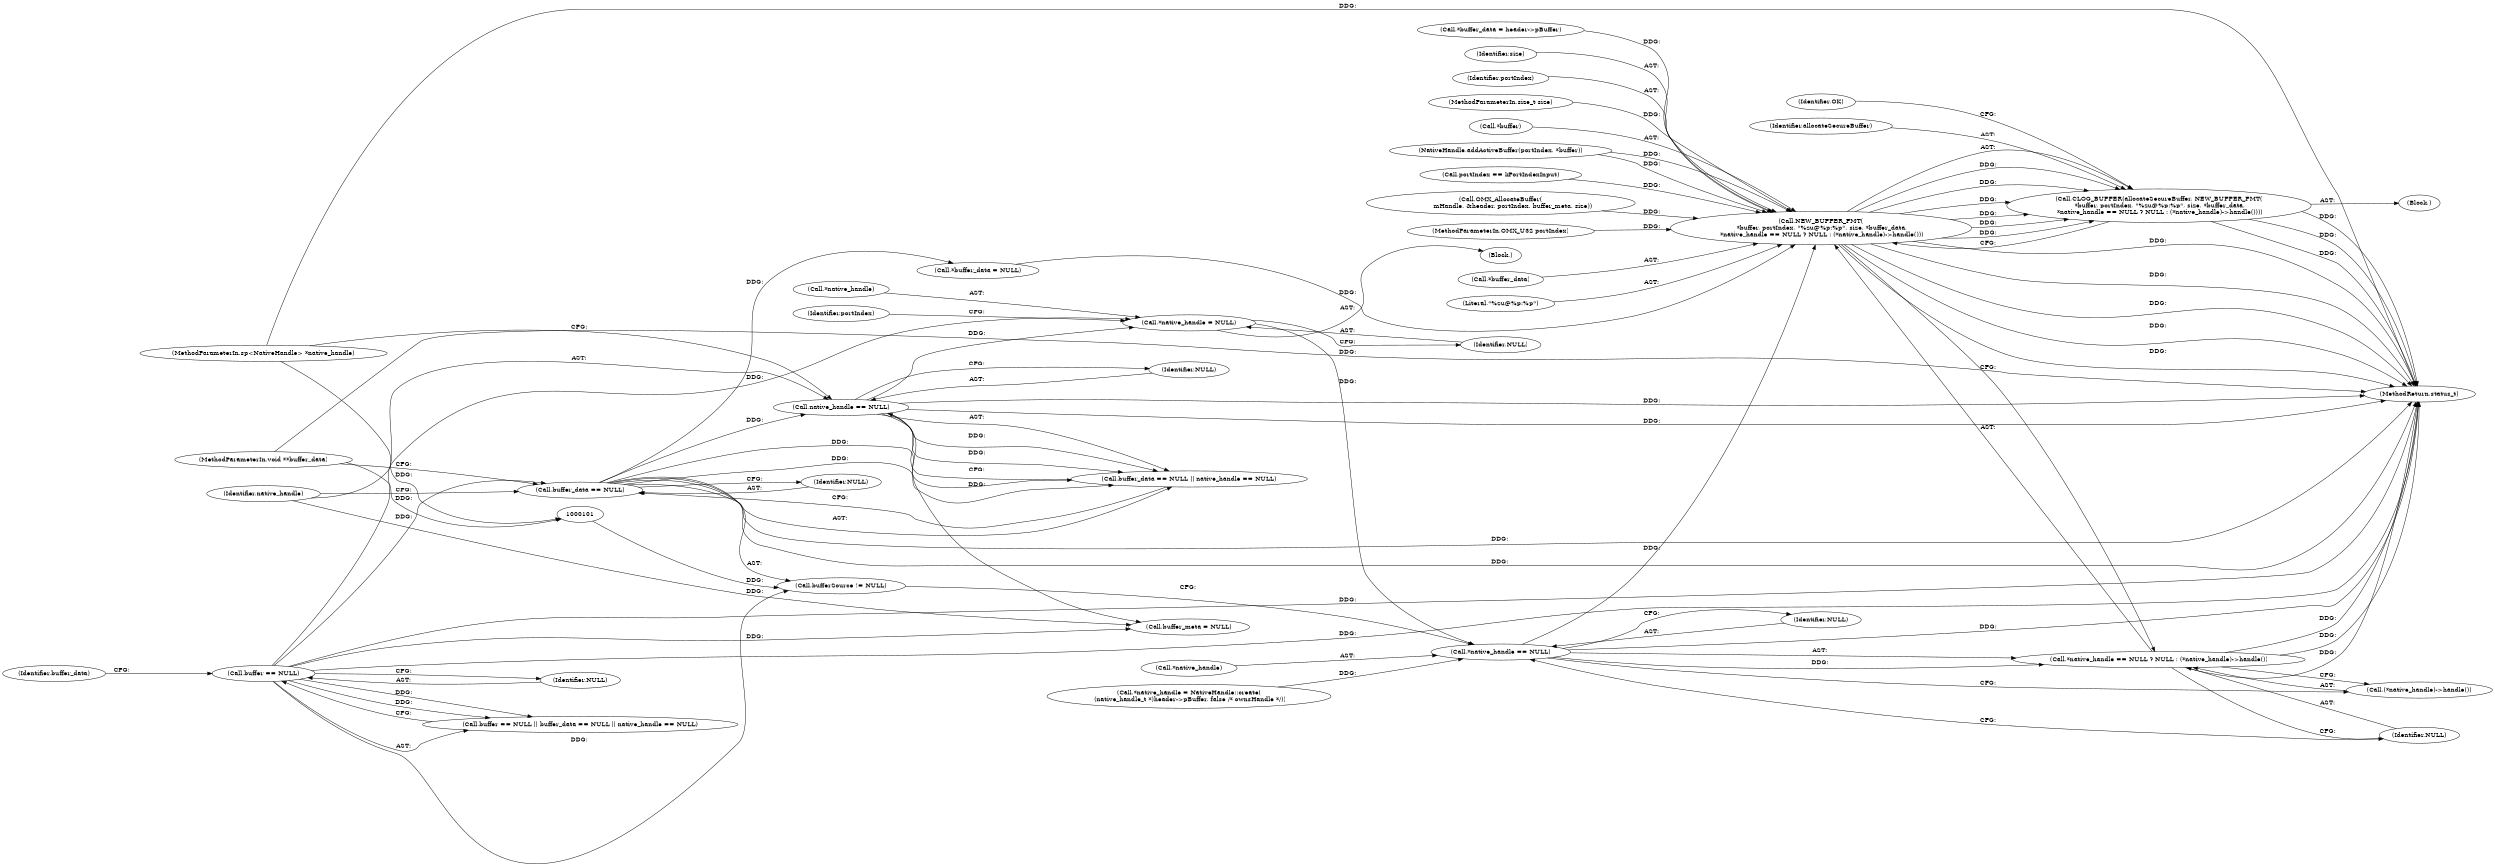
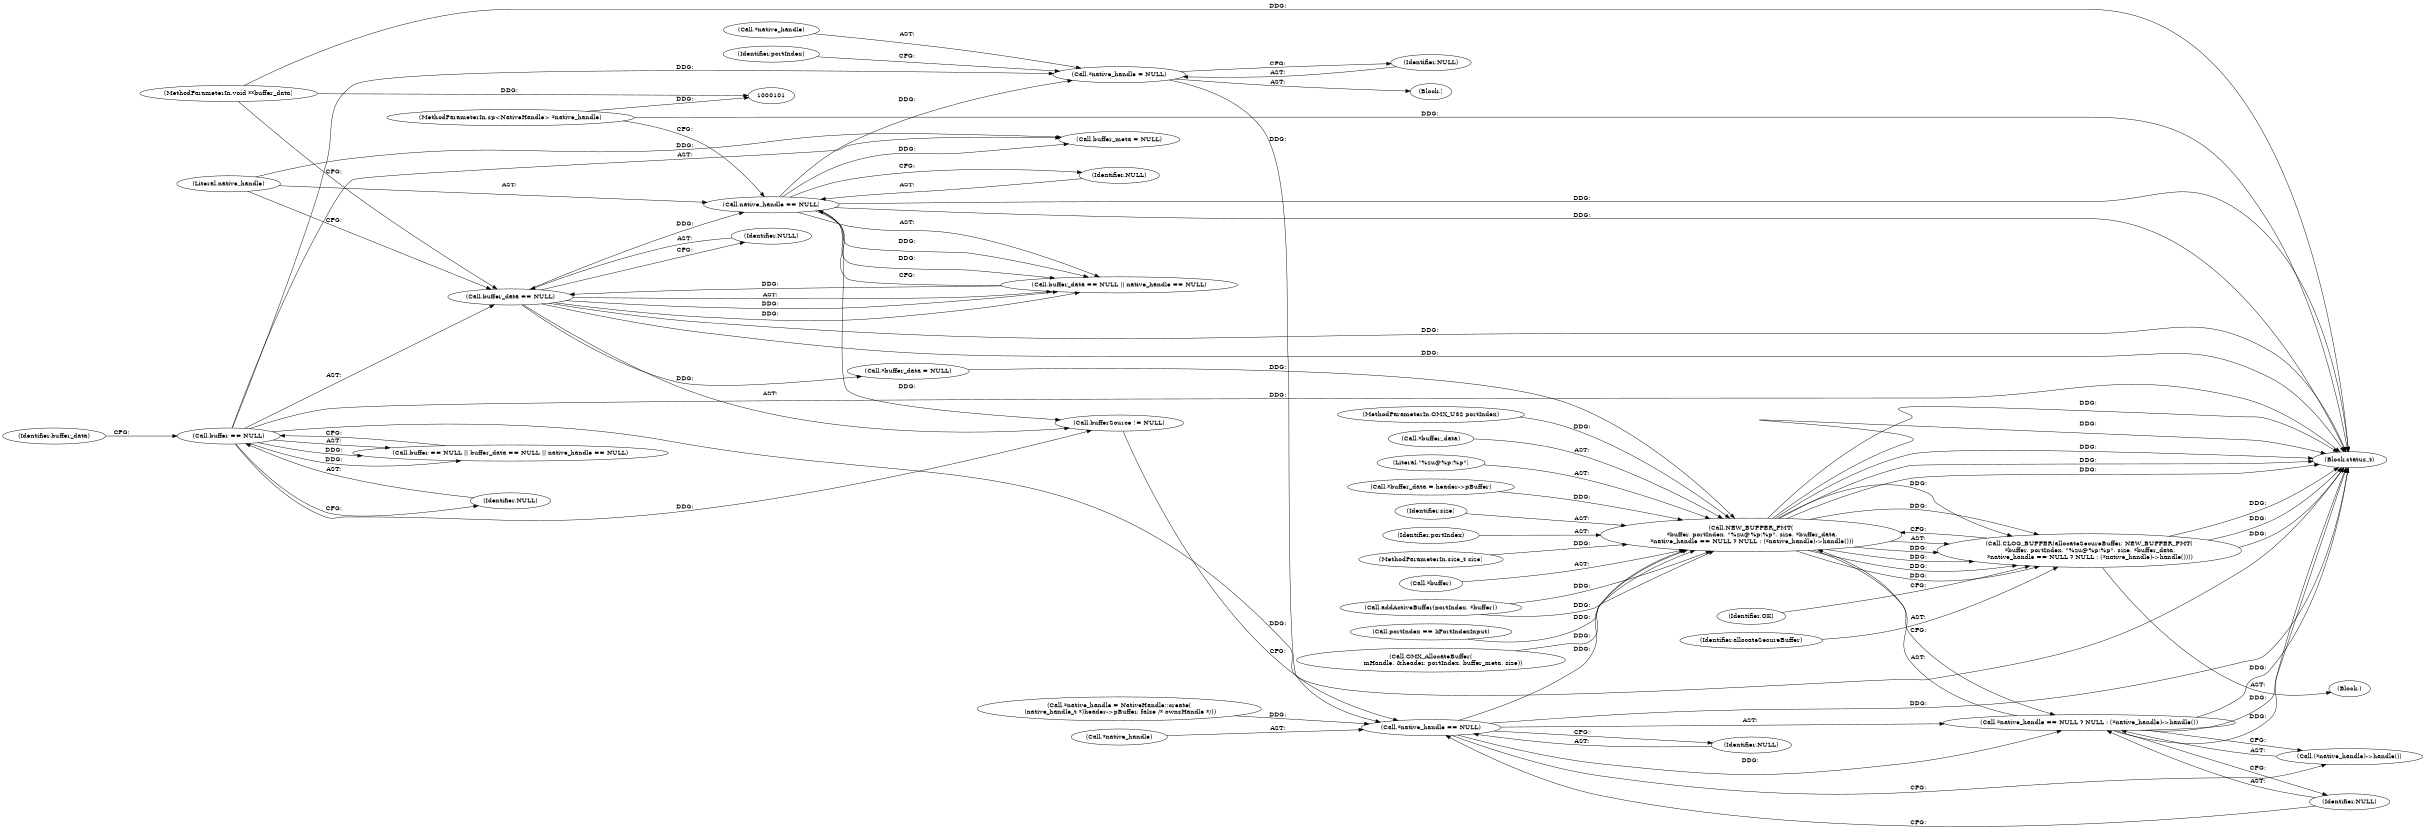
node "(NativeHandle,addActiveBuffer(portIndex, *buffer))": label "(NativeHandle,addActiveBuffer(portIndex, *buffer))" -> "(Call,addActiveBuffer(portIndex, *buffer))"
node "(MethodReturn,status_t)": label "(MethodReturn,status_t)" -> "(Block,status_t)"
node "(Identifier,native_handle)": label "(Identifier,native_handle)" -> "(Literal,native_handle)"
edge "(Call,buffer_data == NULL || native_handle == NULL)" -> "(Call,buffer_data == NULL)": label "CFG: " -> "DDG: "
edge "(Call,buffer == NULL)" -> "(Call,buffer_data == NULL)": label "DDG: " -> "AST: "
edge "1000101" -> "(Call,bufferSource != NULL)": now "(Call,native_handle == NULL)" -> "(Call,bufferSource != NULL)"
edge "(Call,buffer == NULL)" -> "(Call,buffer_meta = NULL)": label "DDG: " -> "AST: "
